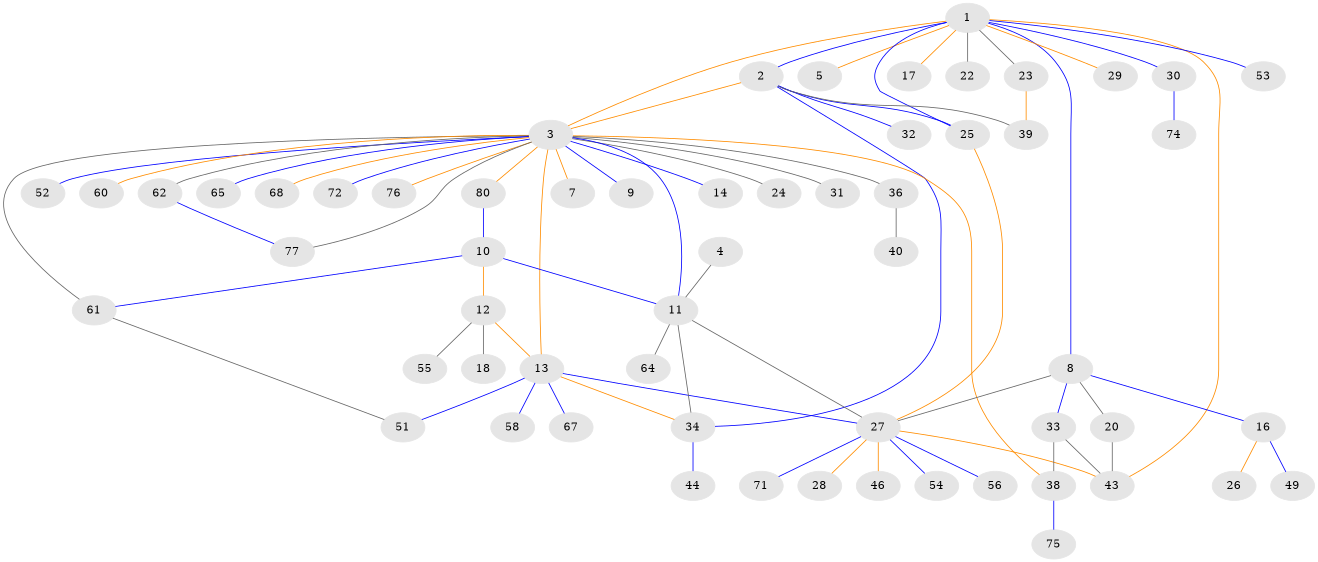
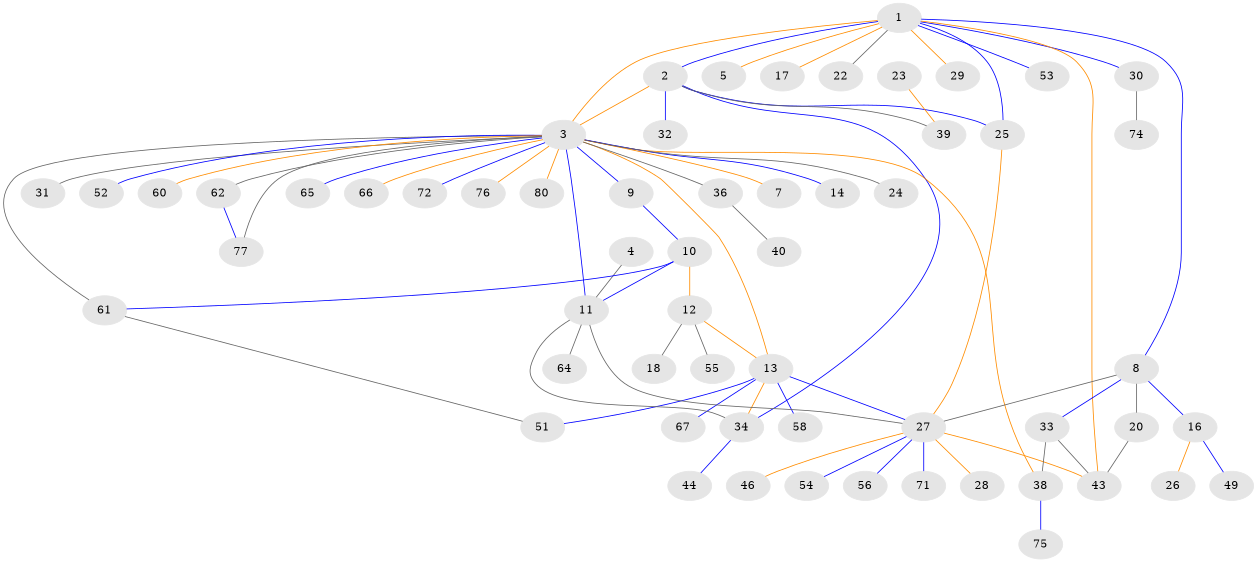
edge "1" -- "23": removed
edge "30" -- "74": color blue -> gray40
node "68": label "68" -> "66"
edge "80" -- "10": now "9" -- "10"
